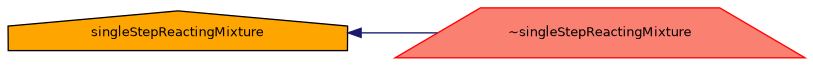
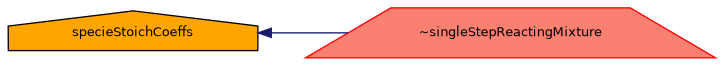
node "singleStepReactingMixture": label "singleStepReactingMixture" -> "specieStoichCoeffs"
